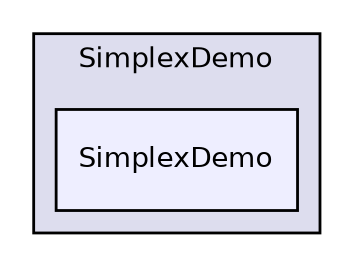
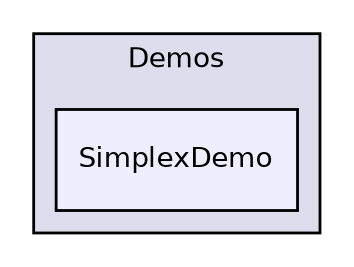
cluster "SimplexDemo": label "SimplexDemo" -> "Demos"
